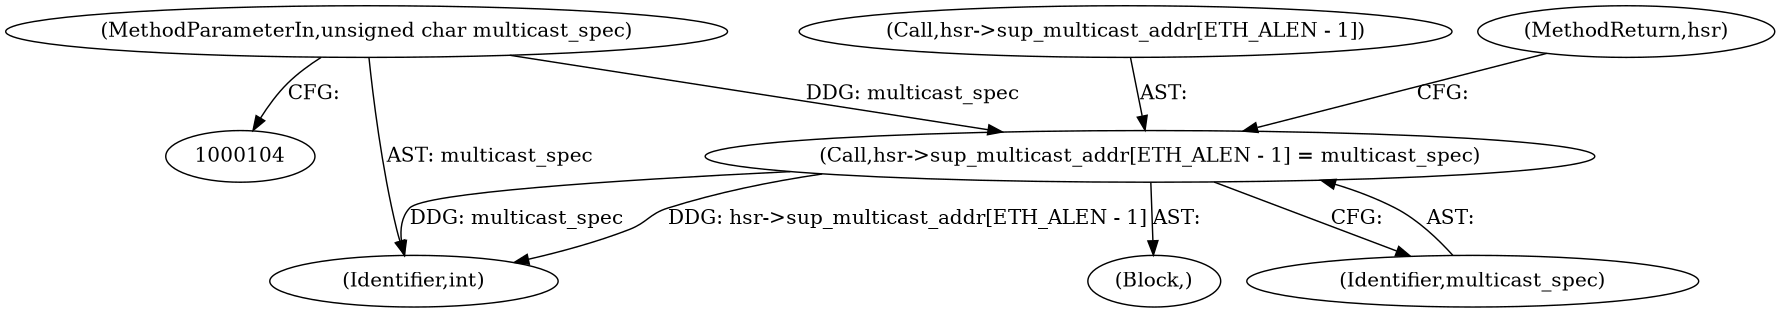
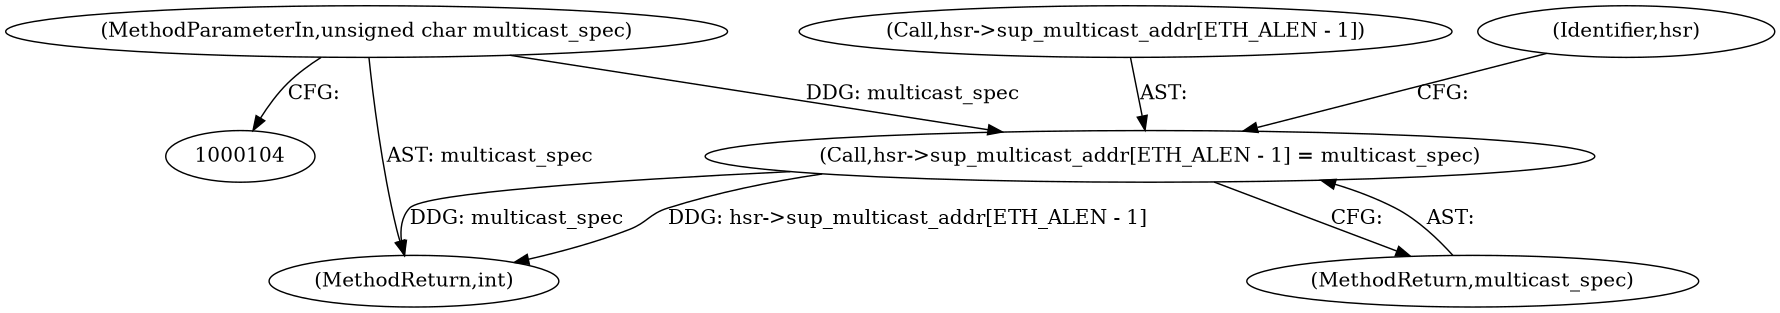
node "(MethodReturn,hsr)": label "(MethodReturn,hsr)" -> "(Identifier,hsr)"
node "(Identifier,int)": label "(Identifier,int)" -> "(MethodReturn,int)"
node "(Block,)": removed
node "(Identifier,multicast_spec)": label "(Identifier,multicast_spec)" -> "(MethodReturn,multicast_spec)"
